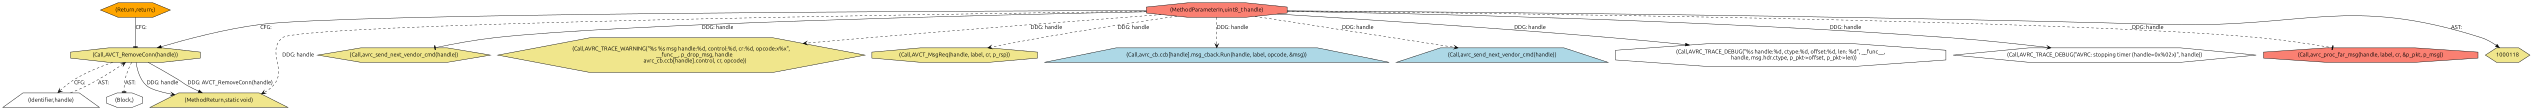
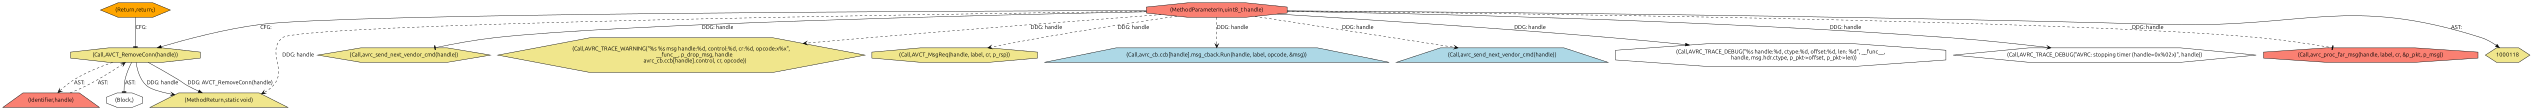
edge "(Call,AVCT_RemoveConn(handle))" -> "(Block,)": style dashed -> solid
edge "(Call,AVCT_RemoveConn(handle))" -> "(Identifier,handle)": label "CFG: " -> "AST: "
node "(Identifier,handle)": fillcolor white -> salmon
